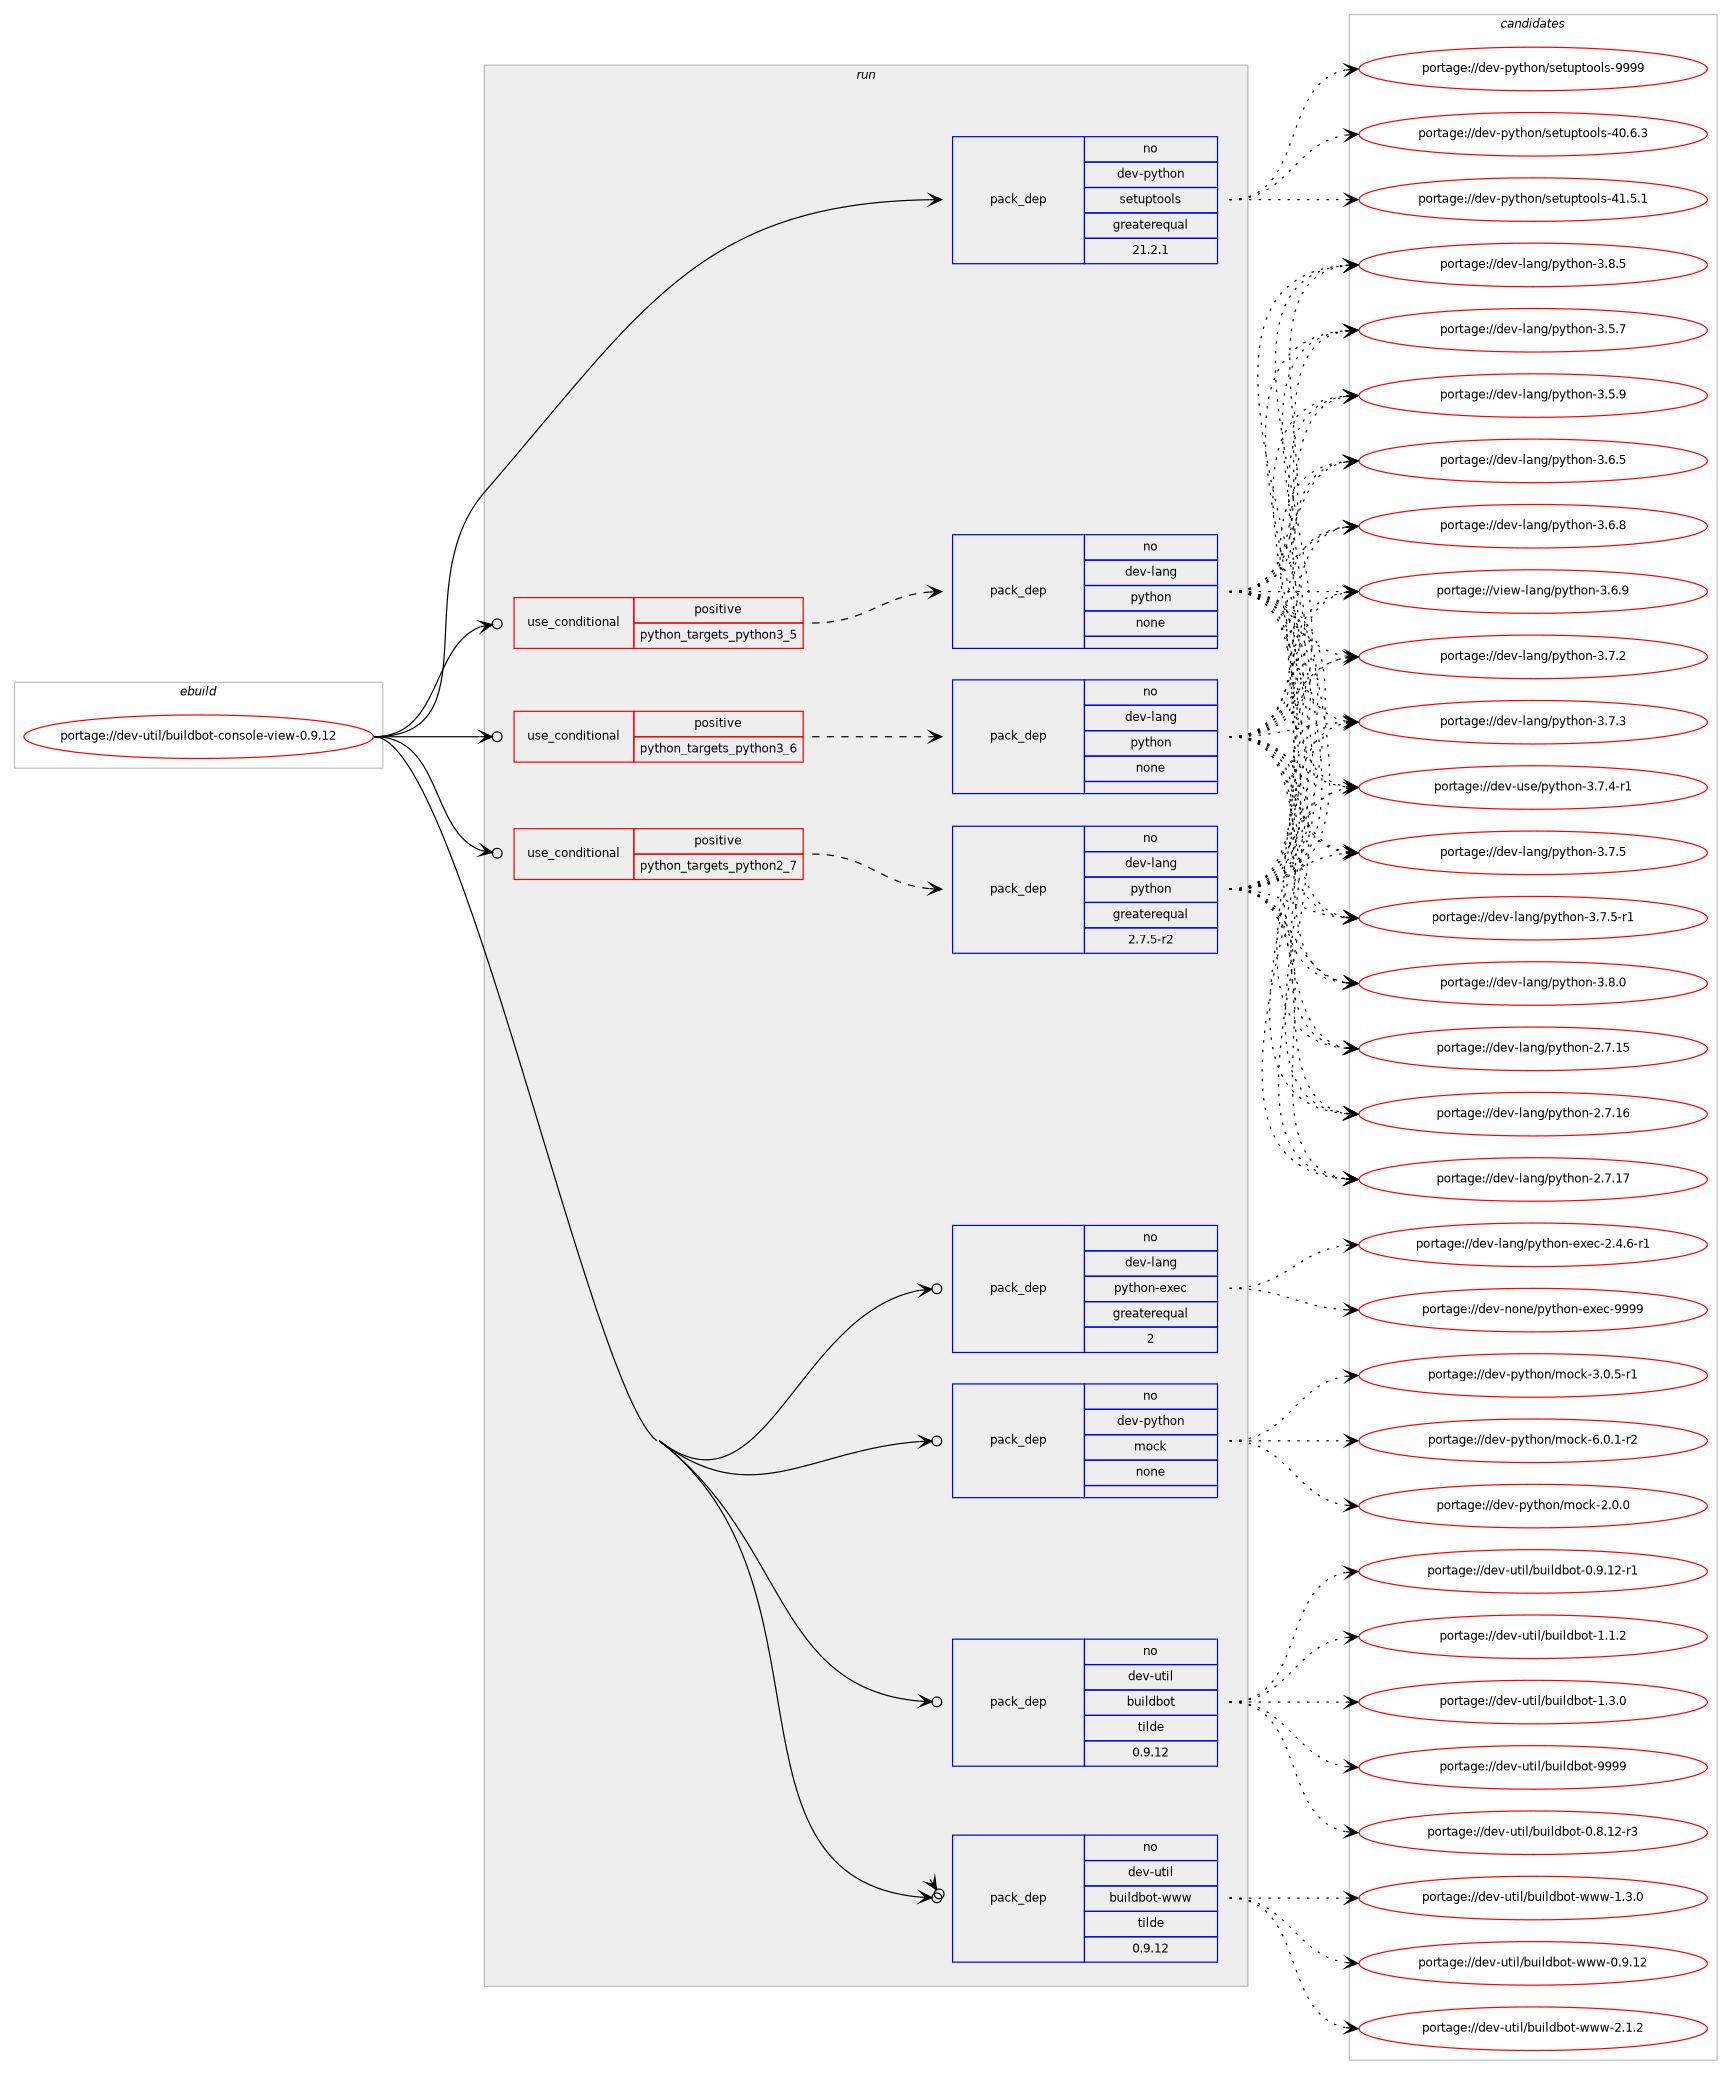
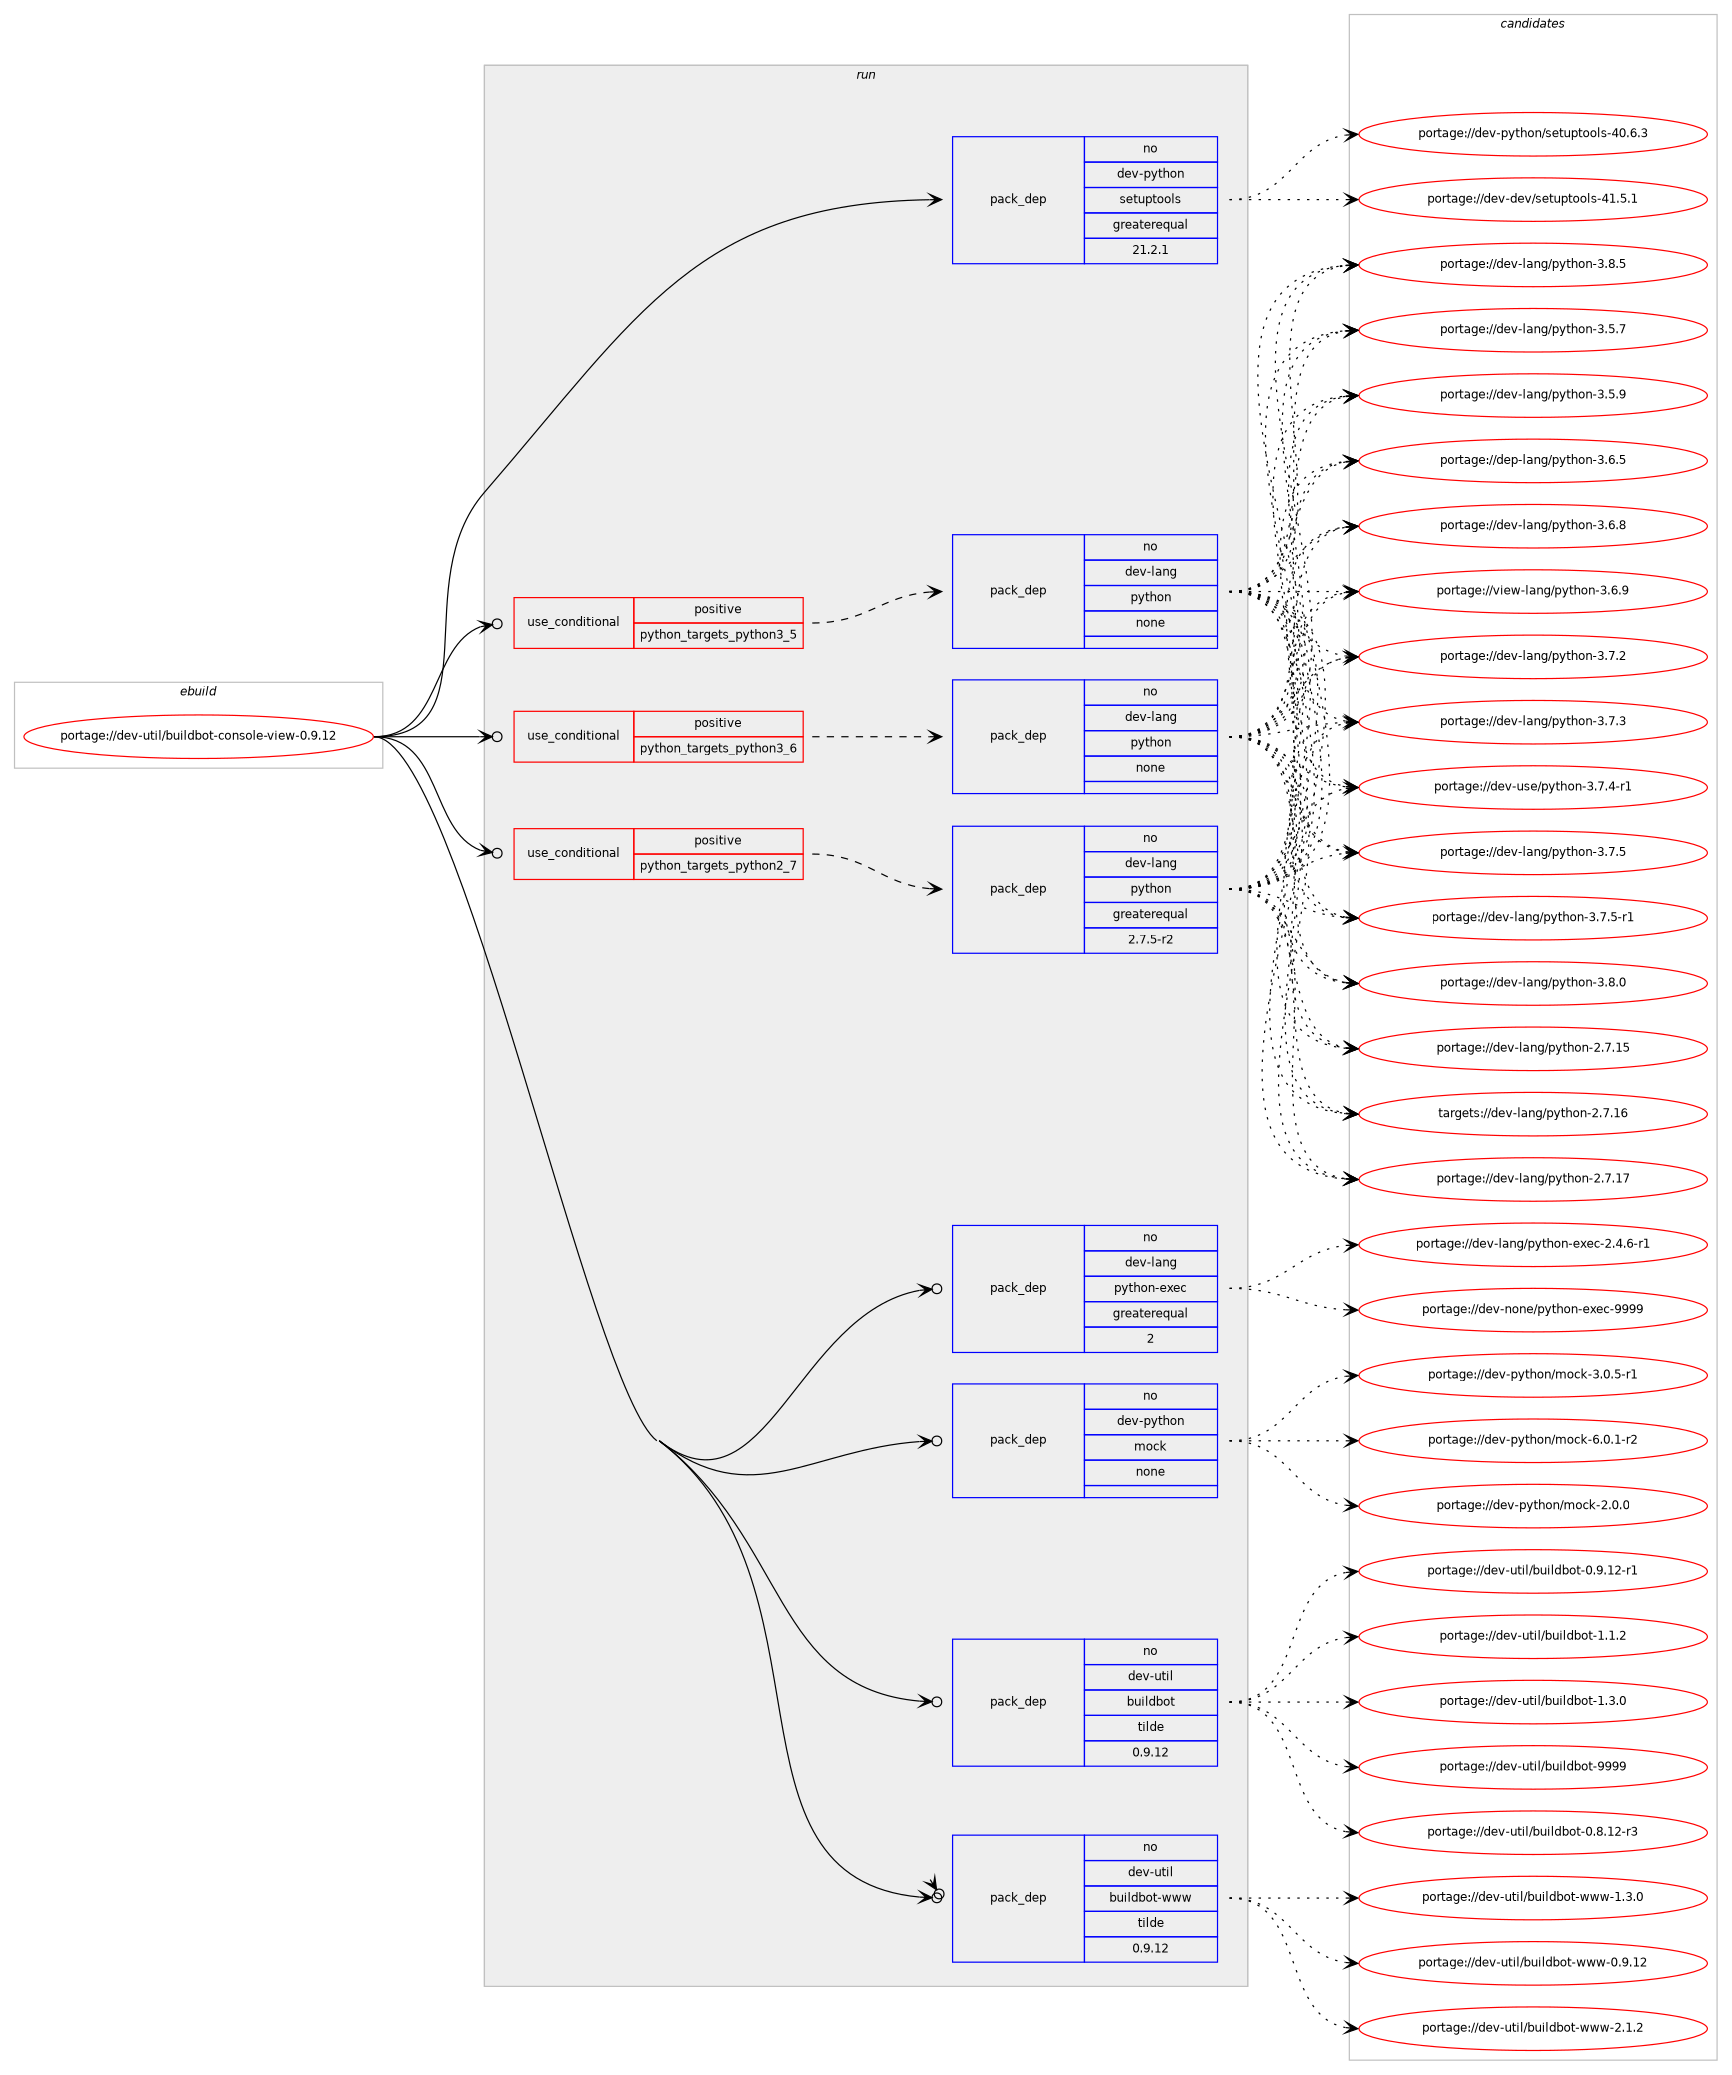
node "portage://dev-python/setuptools-9999": removed
node "portage://dev-python/setuptools-41.5.1": label "portage://dev-python/setuptools-41.5.1" -> "portage://dev-dev/setuptools-41.5.1"
node "portage://dev-lang/python-3.6.5": label "portage://dev-lang/python-3.6.5" -> "portage://dep-lang/python-3.6.5"
node "portage://dev-lang/python-2.7.16": label "portage://dev-lang/python-2.7.16" -> "targets://dev-lang/python-2.7.16"
